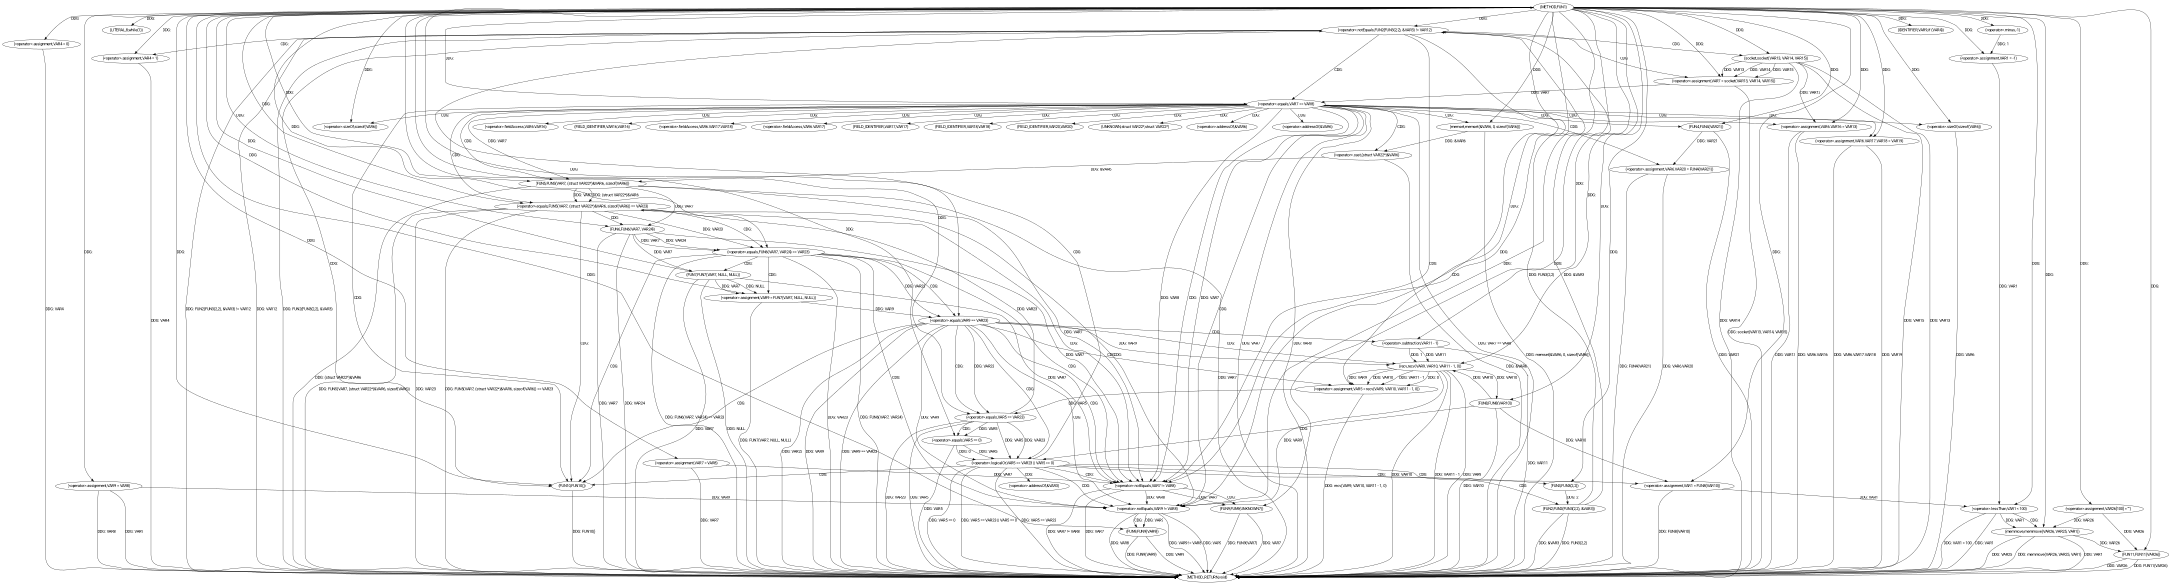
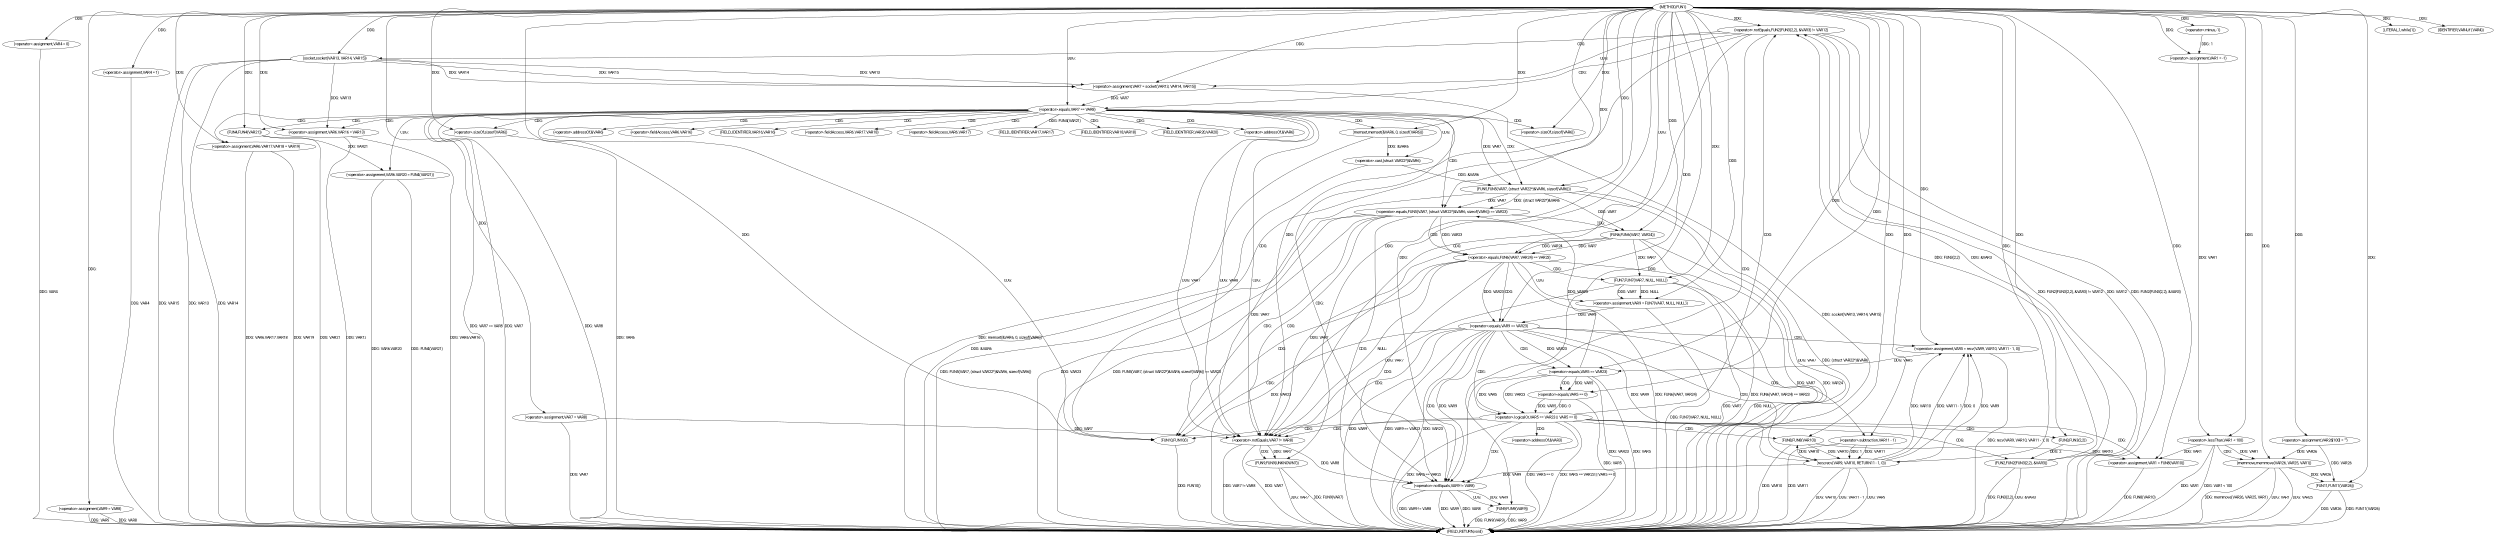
node "(LITERAL,8,while(1))": label "(LITERAL,8,while(1))" -> "(LITERAL,1,while(1))"
node "(IDENTIFIER,VAR9,if (VAR4))": label "(IDENTIFIER,VAR9,if (VAR4))" -> "(IDENTIFIER,VAR4,if (VAR4))"
edge "(<operator>.notEquals,FUN2(FUN3(2,2), &VAR3) != VAR12)" -> "(<operator>.assignment,VAR4 = 1)": removed, label "CDG:"
edge "(FUN7,FUN7(VAR7, NULL, NULL))" -> "(METHOD,FUN1)": reversed
edge "(<operator>.equals,VAR7 == VAR8)" -> "(FIELD_IDENTIFIER,VAR17,VAR17)": label "CDG: " -> "DDG: FUN4(VAR21)"
node "(UNKNOWN,struct VAR22*,struct VAR22*)": removed
edge "(<operator>.equals,FUN6(VAR7, VAR24) == VAR23)" -> "(<operator>.notEquals,VAR7 != VAR8)": label "CDG: " -> "NULL: "
node "(recv,recv(VAR9, VAR10, VAR11 - 1, 0))": label "(recv,recv(VAR9, VAR10, VAR11 - 1, 0))" -> "(recv,recv(VAR9, VAR10, RETURN11 - 1, 0))"
edge "(FUN8,FUN8(VAR10))" -> "(<operator>.logicalOr,VAR5 == VAR23 || VAR5 == 0)": reversed
edge "(<operator>.assignment,VAR9 = VAR8)" -> "(<operator>.notEquals,VAR9 != VAR8)": removed, label "DDG: VAR9"
edge "(<operator>.assignment,VAR1 = FUN8(VAR10))" -> "(<operator>.lessThan,VAR1 < 100)": reversed
node "(METHOD_RETURN,void)": label "(METHOD_RETURN,void)" -> "(FIELD_RETURN,void)"
